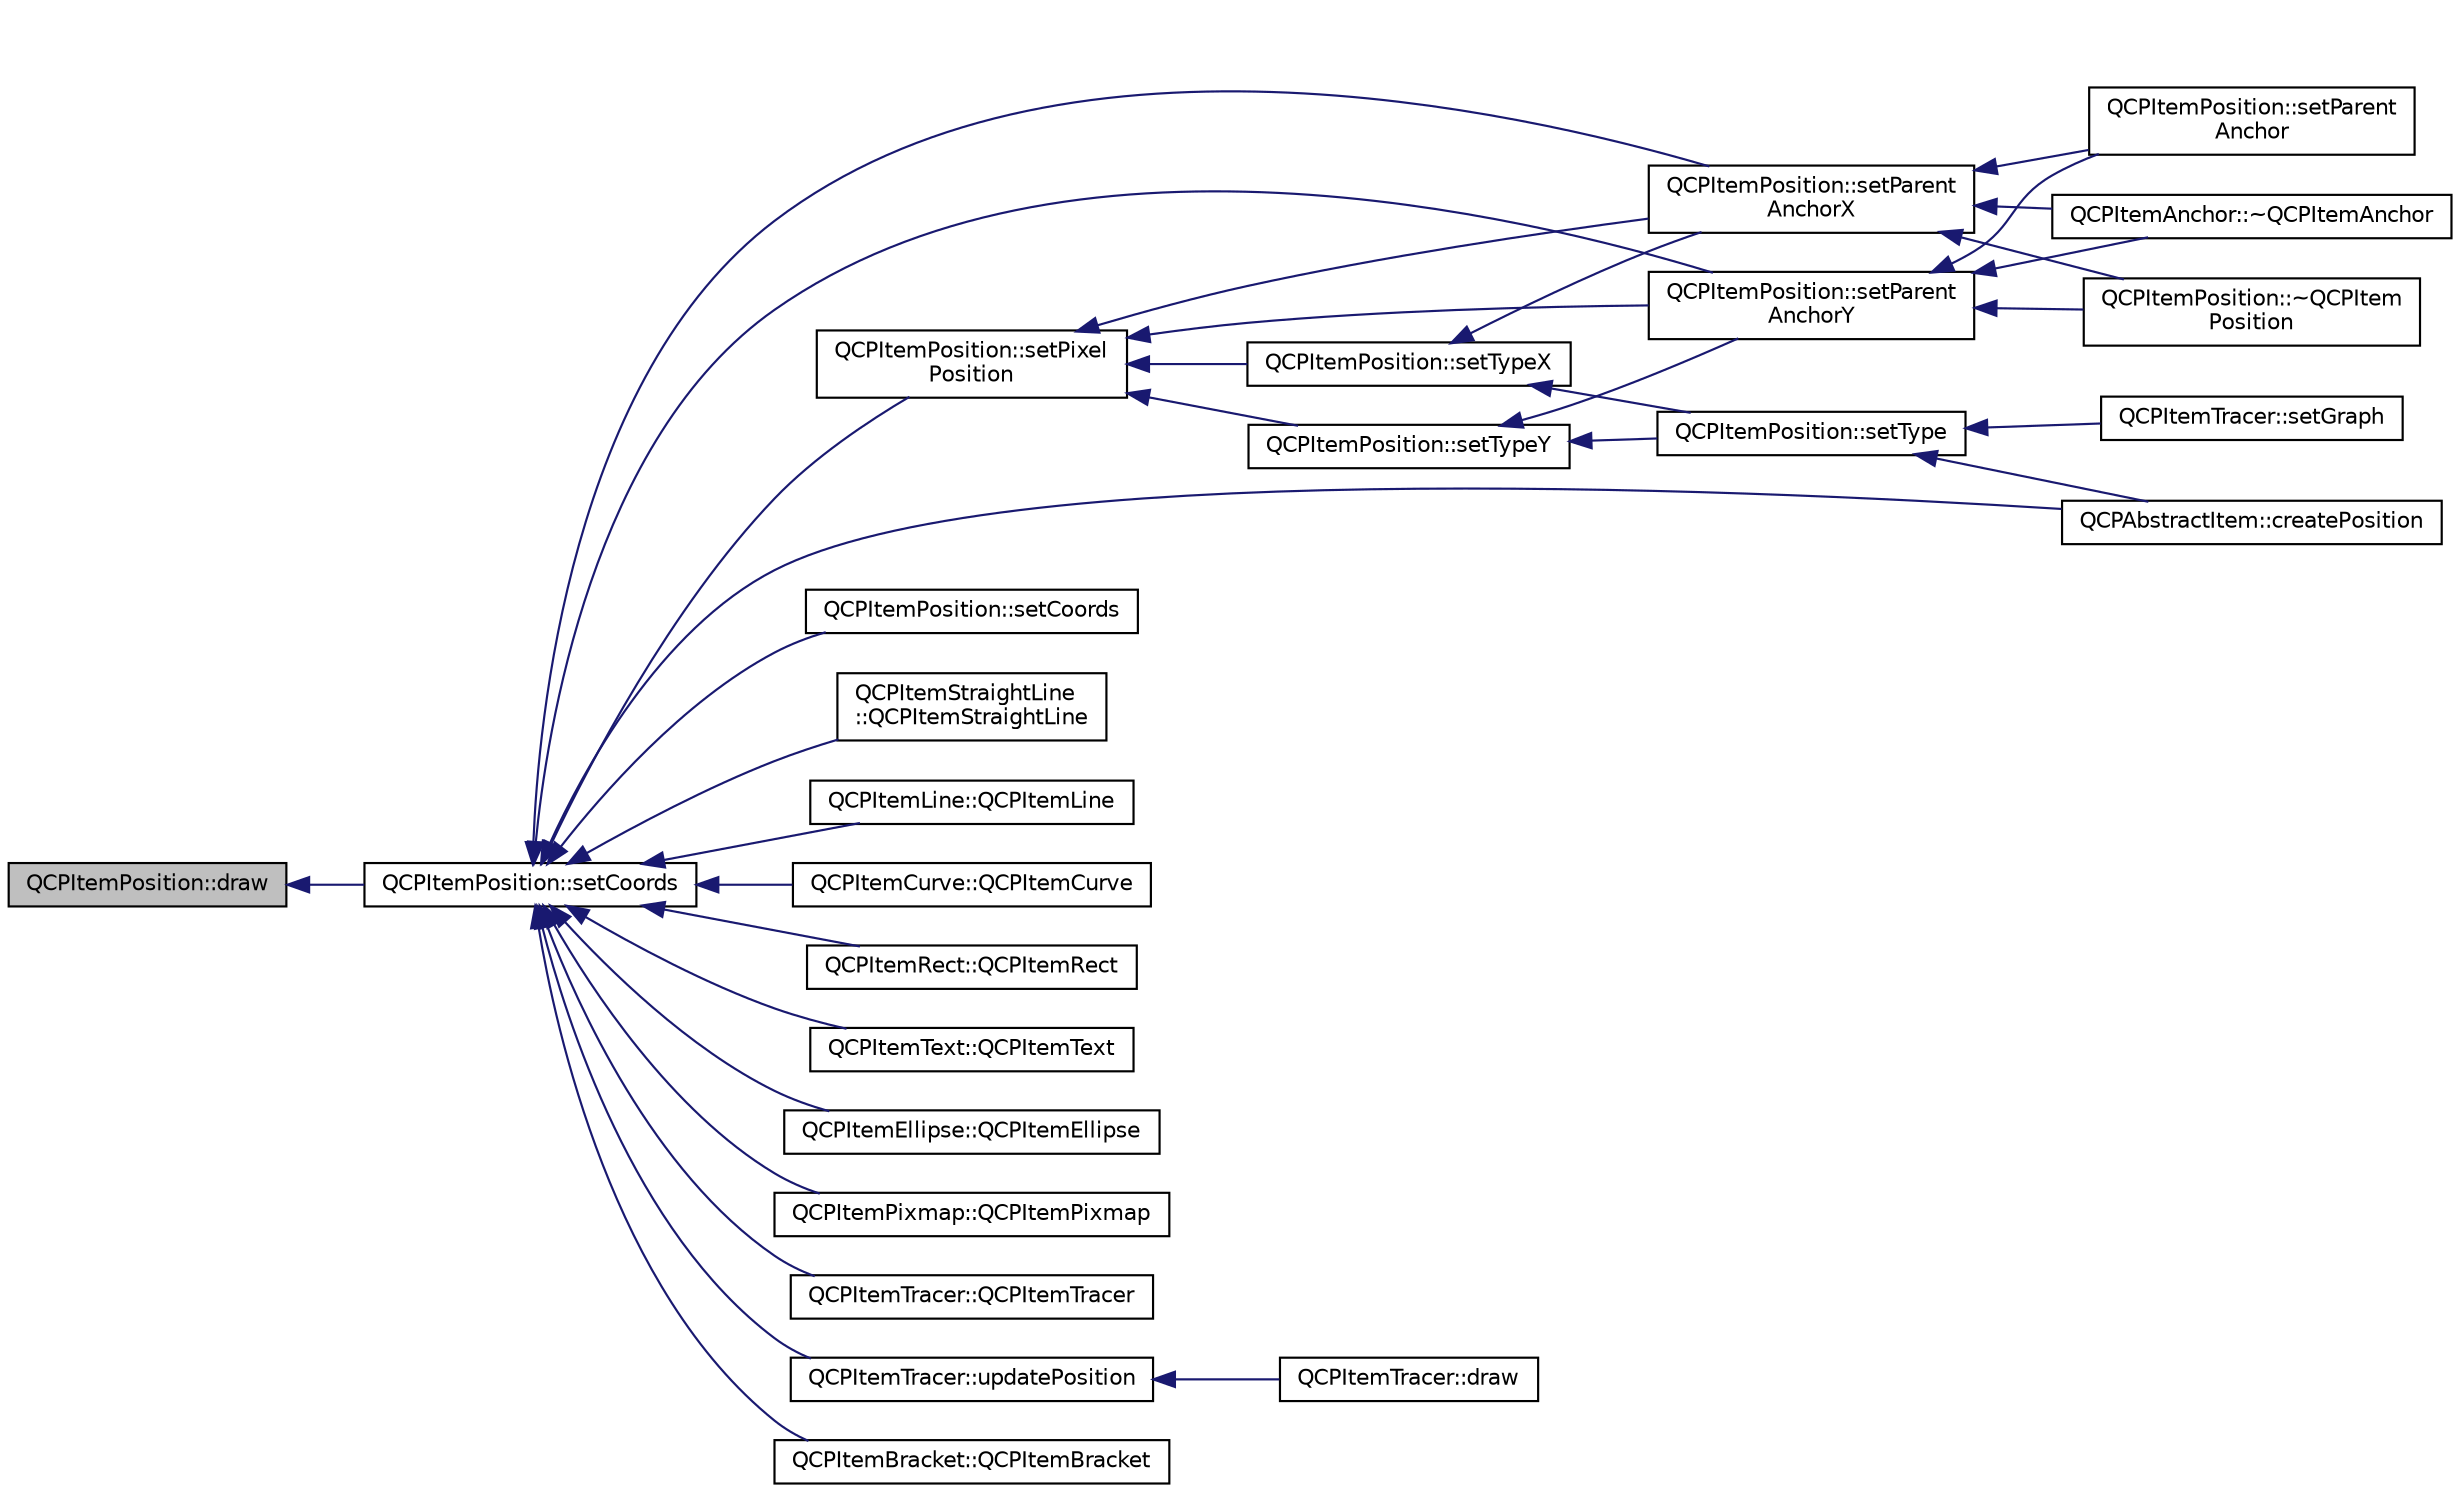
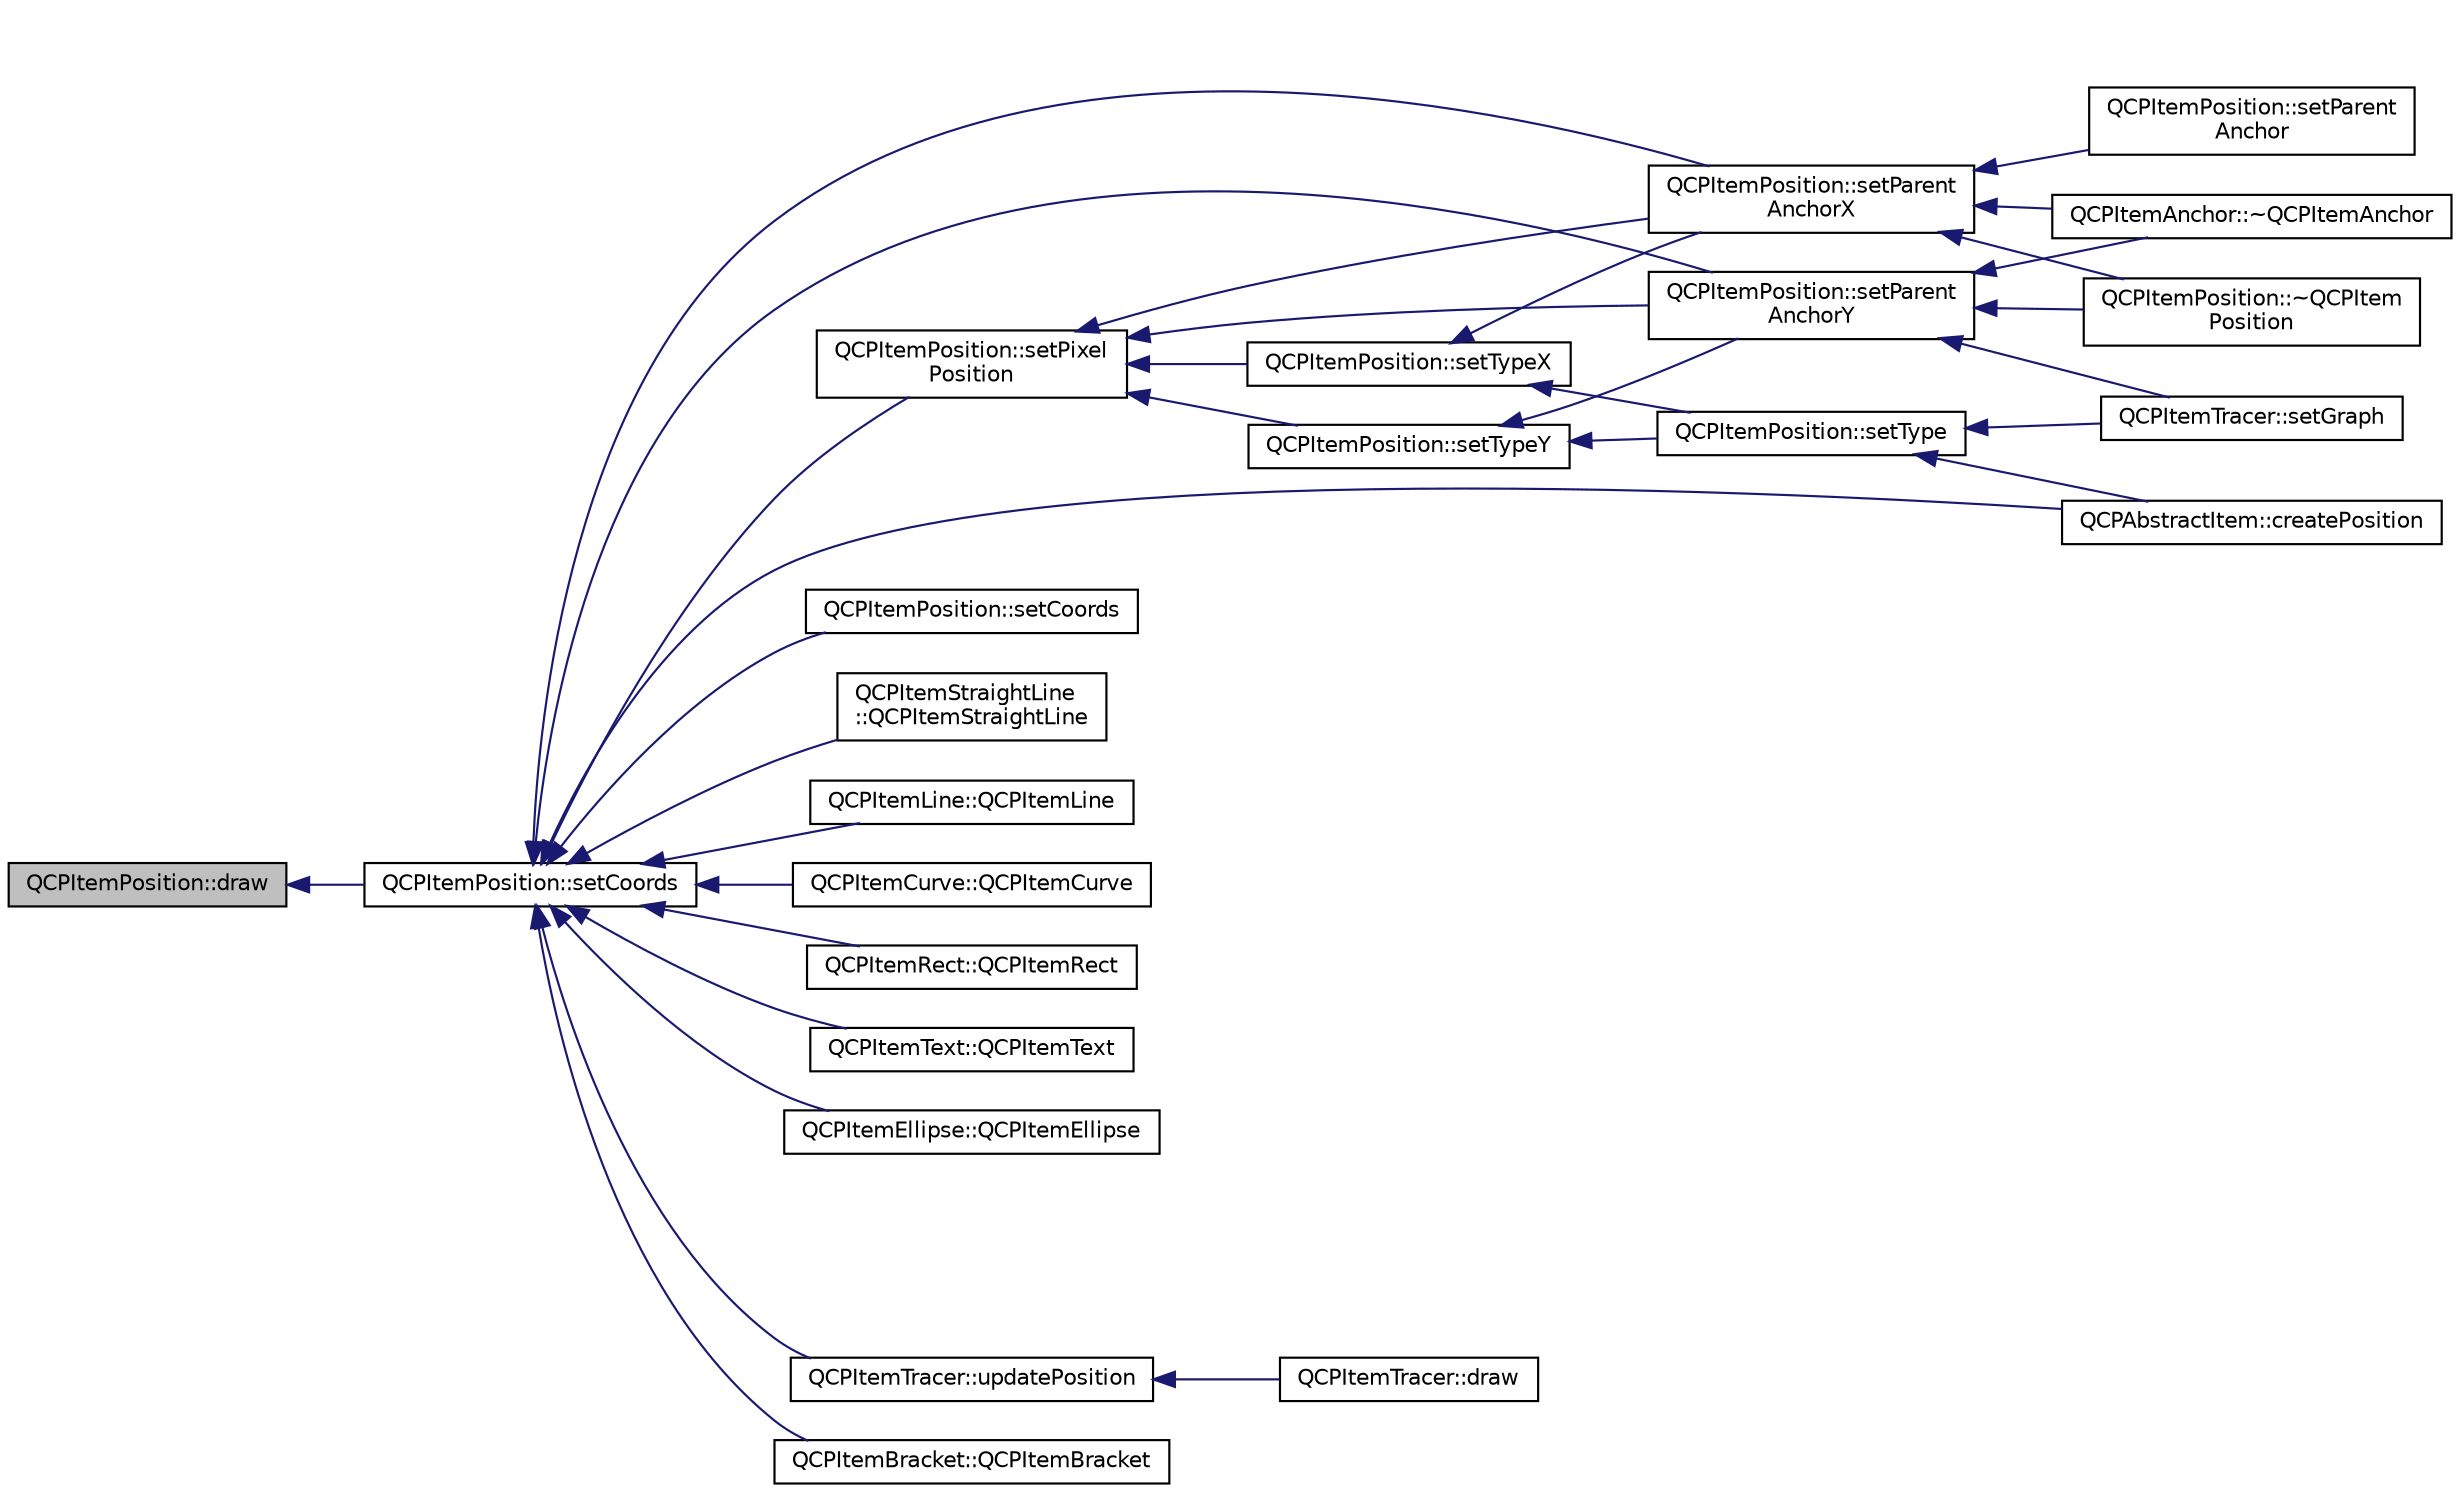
edge "QCPItemPosition::setParent Anchor" -> "QCPItemPosition::setParent AnchorY": now "QCPItemTracer::setGraph" -> "QCPItemPosition::setParent AnchorY"
node "QCPItemPixmap::QCPItemPixmap": removed
node "QCPItemTracer::QCPItemTracer": removed
